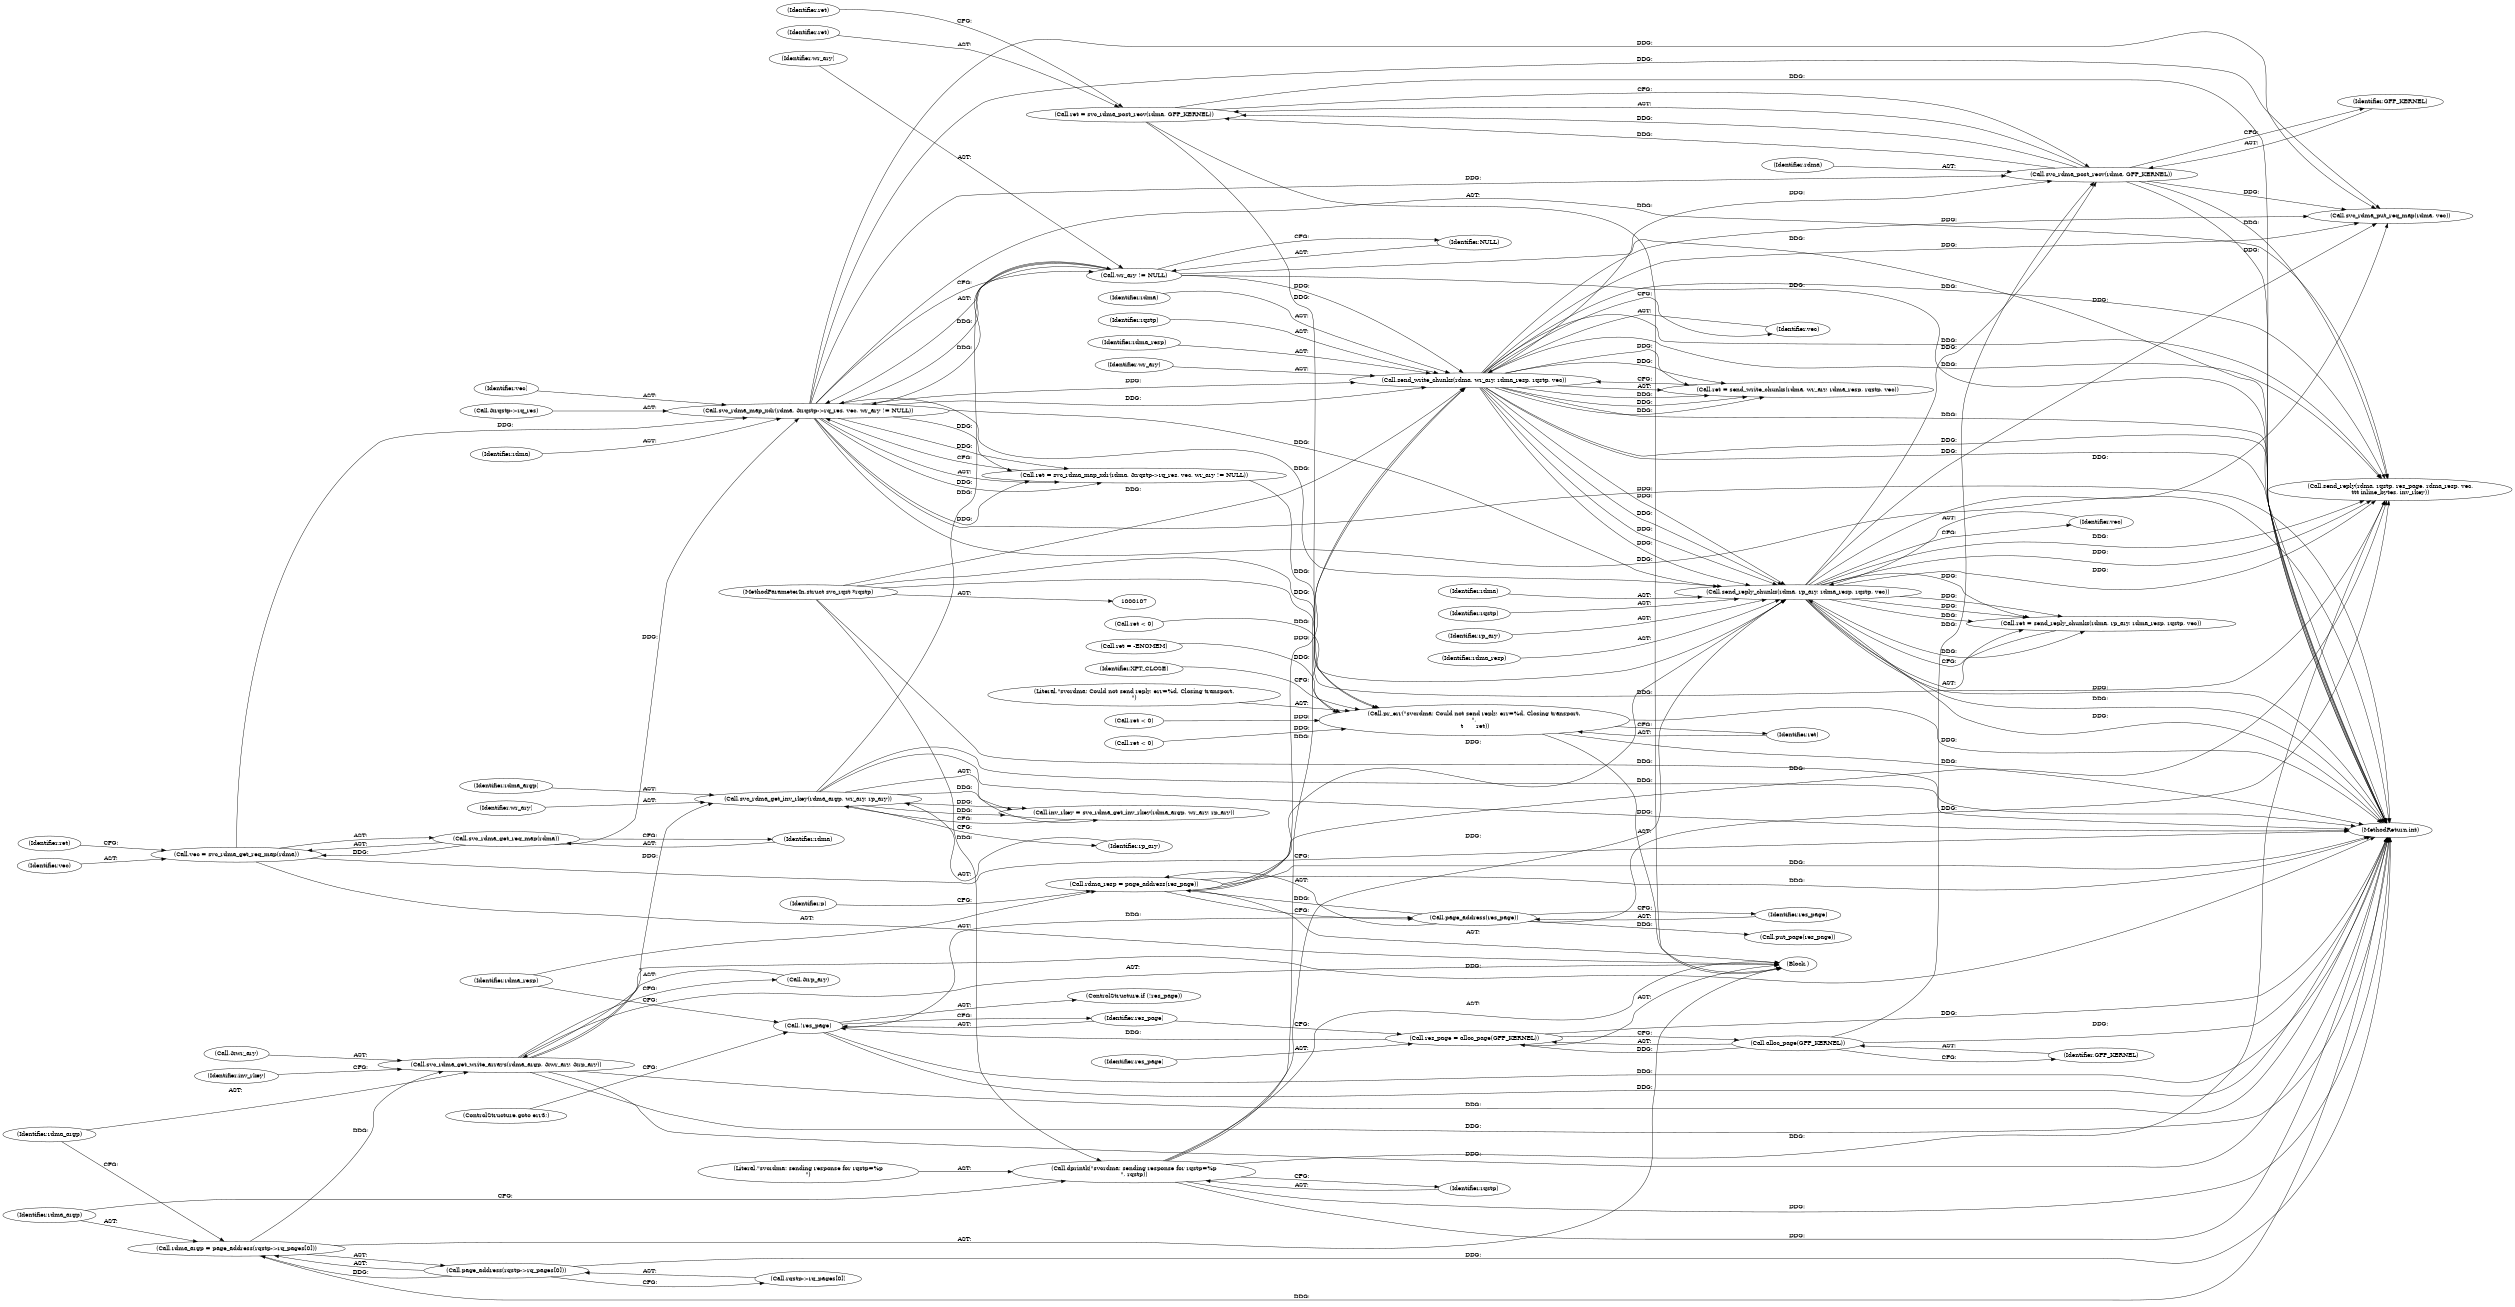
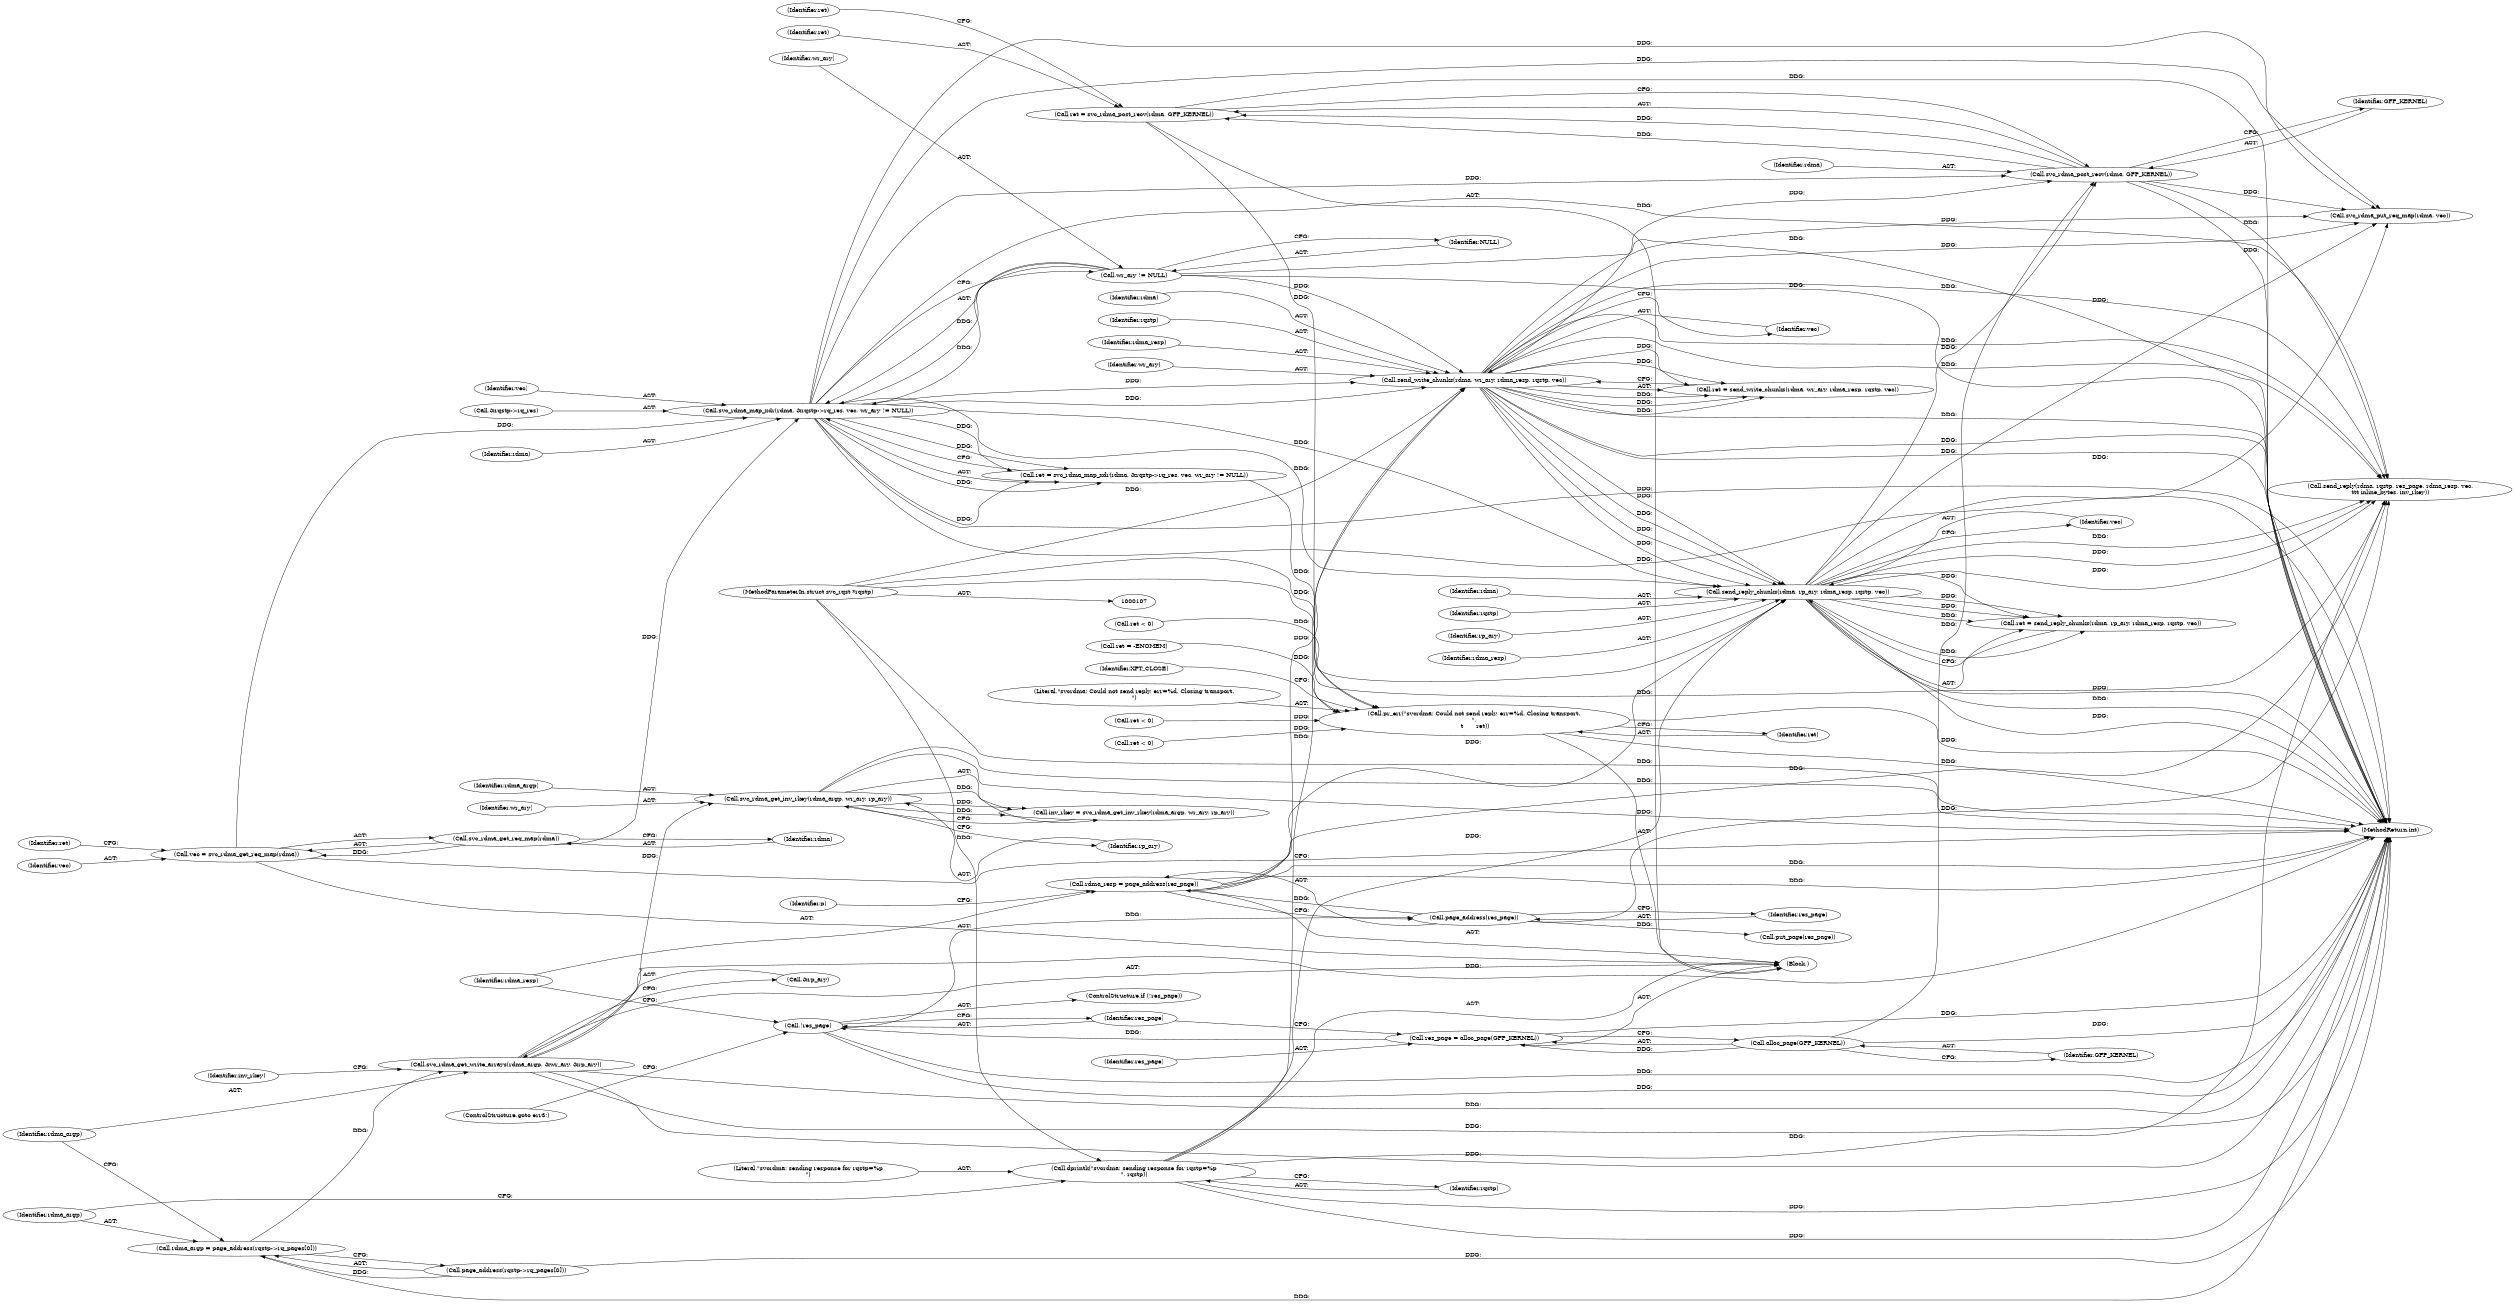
edge "(Call,svc_rdma_get_inv_rkey(rdma_argp, wr_ary, rp_ary))" -> "(Call,wr_ary != NULL)": removed, label "DDG:"
node "(Call,&wr_ary)": removed
edge "(Call,rdma_argp = page_address(rqstp->rq_pages[0]))" -> "(Block,)": removed, label "AST:"
edge "(Call,rdma_argp = page_address(rqstp->rq_pages[0]))" -> "(Call,page_address(rqstp->rq_pages[0]))": label "AST: " -> "CFG: "
node "(Call,rqstp->rq_pages[0])": removed
